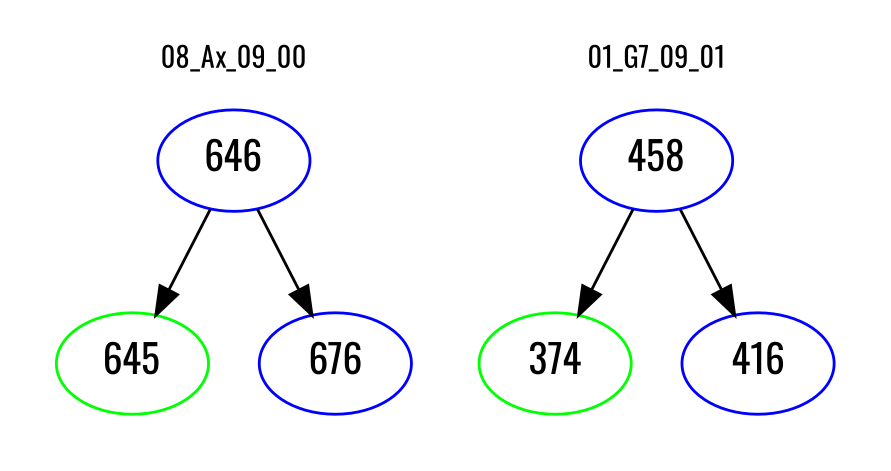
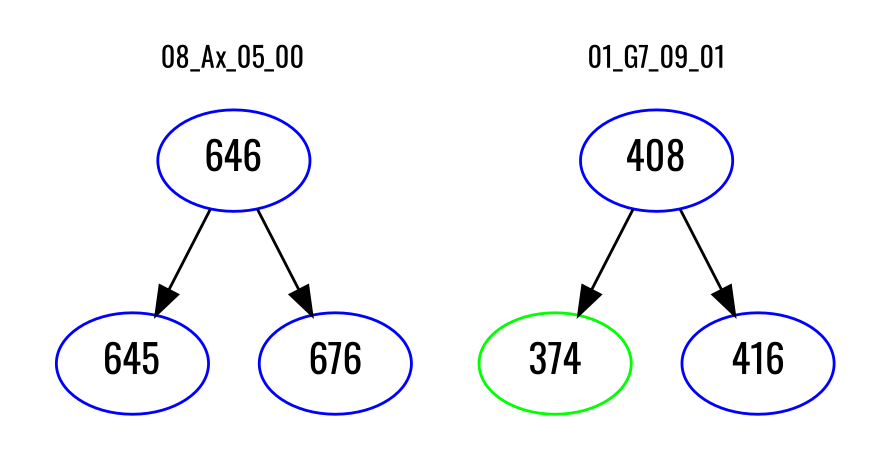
cluster "08_Ax_09_00": label "08_Ax_09_00" -> "08_Ax_05_00"
node "458": label "458" -> "408"
node "645": color green -> blue
